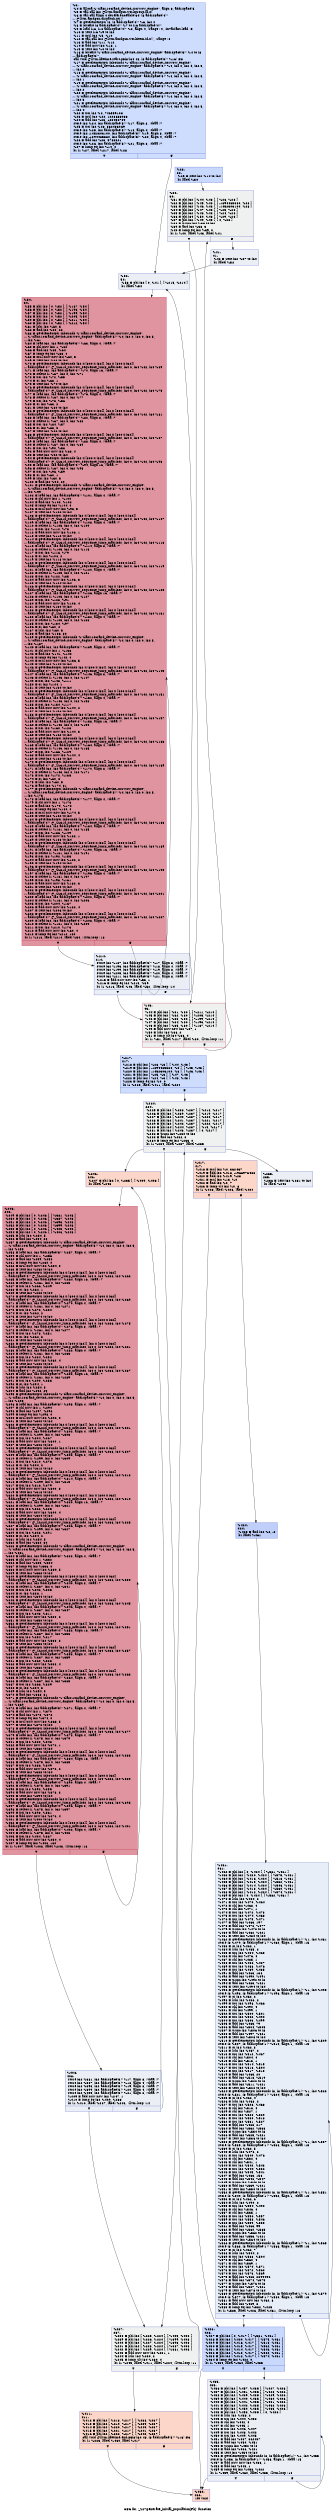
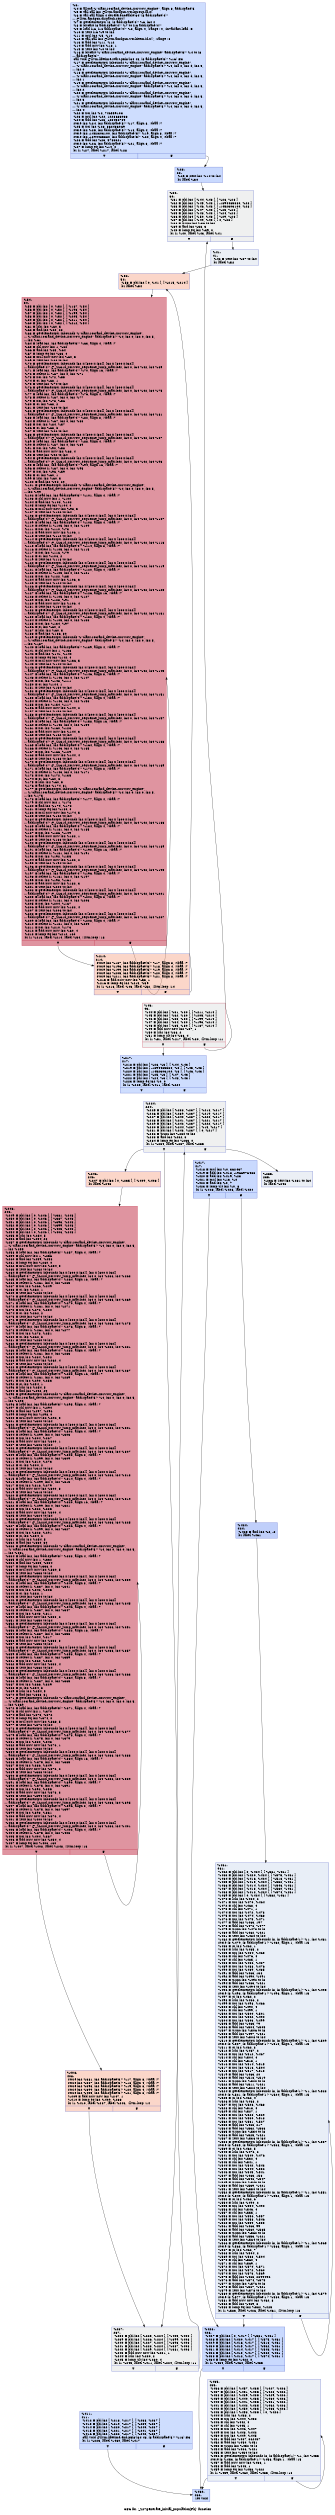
node "%3:": text "... @llvm.amdgcn.dispatch.ptr()" -> "... @llvm.amdgcn.dispatch.sext()"
edge "%3:" -> "%52:": now "%3:" -> "%28:"
node "%52:": fillcolor #d1dae970 -> #f6a38570
edge "%30:" -> "%43:": removed
node "%214:": fillcolor #d1dae970 -> #f6a38570
edge "%214:" -> "%43:": removed
edge "%217:" -> "%224:": removed
node "%417:": fillcolor #f6a38570 -> #85a8fc70
edge "%408:" -> "%246:": removed
node "%408:": fillcolor #d1dae970 -> #f6a38570
edge "%426:" -> "%435:": removed
edge "%237:" -> "%411:": removed
node "%411:": fillcolor #f6a38570 -> #8fb1fe70
node "%460:": fillcolor #f6a38570 -> #8fb1fe70
